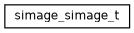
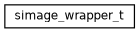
node "simage_simage_t": label "simage_simage_t" -> "simage_wrapper_t"
